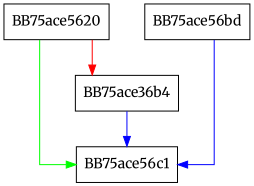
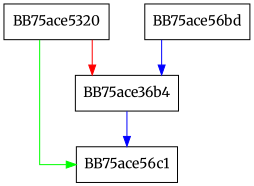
node "BB75ace5620": label "BB75ace5620" -> "BB75ace5320"
edge "BB75ace56bd" -> "BB75ace56c1": now "BB75ace56bd" -> "BB75ace36b4"
